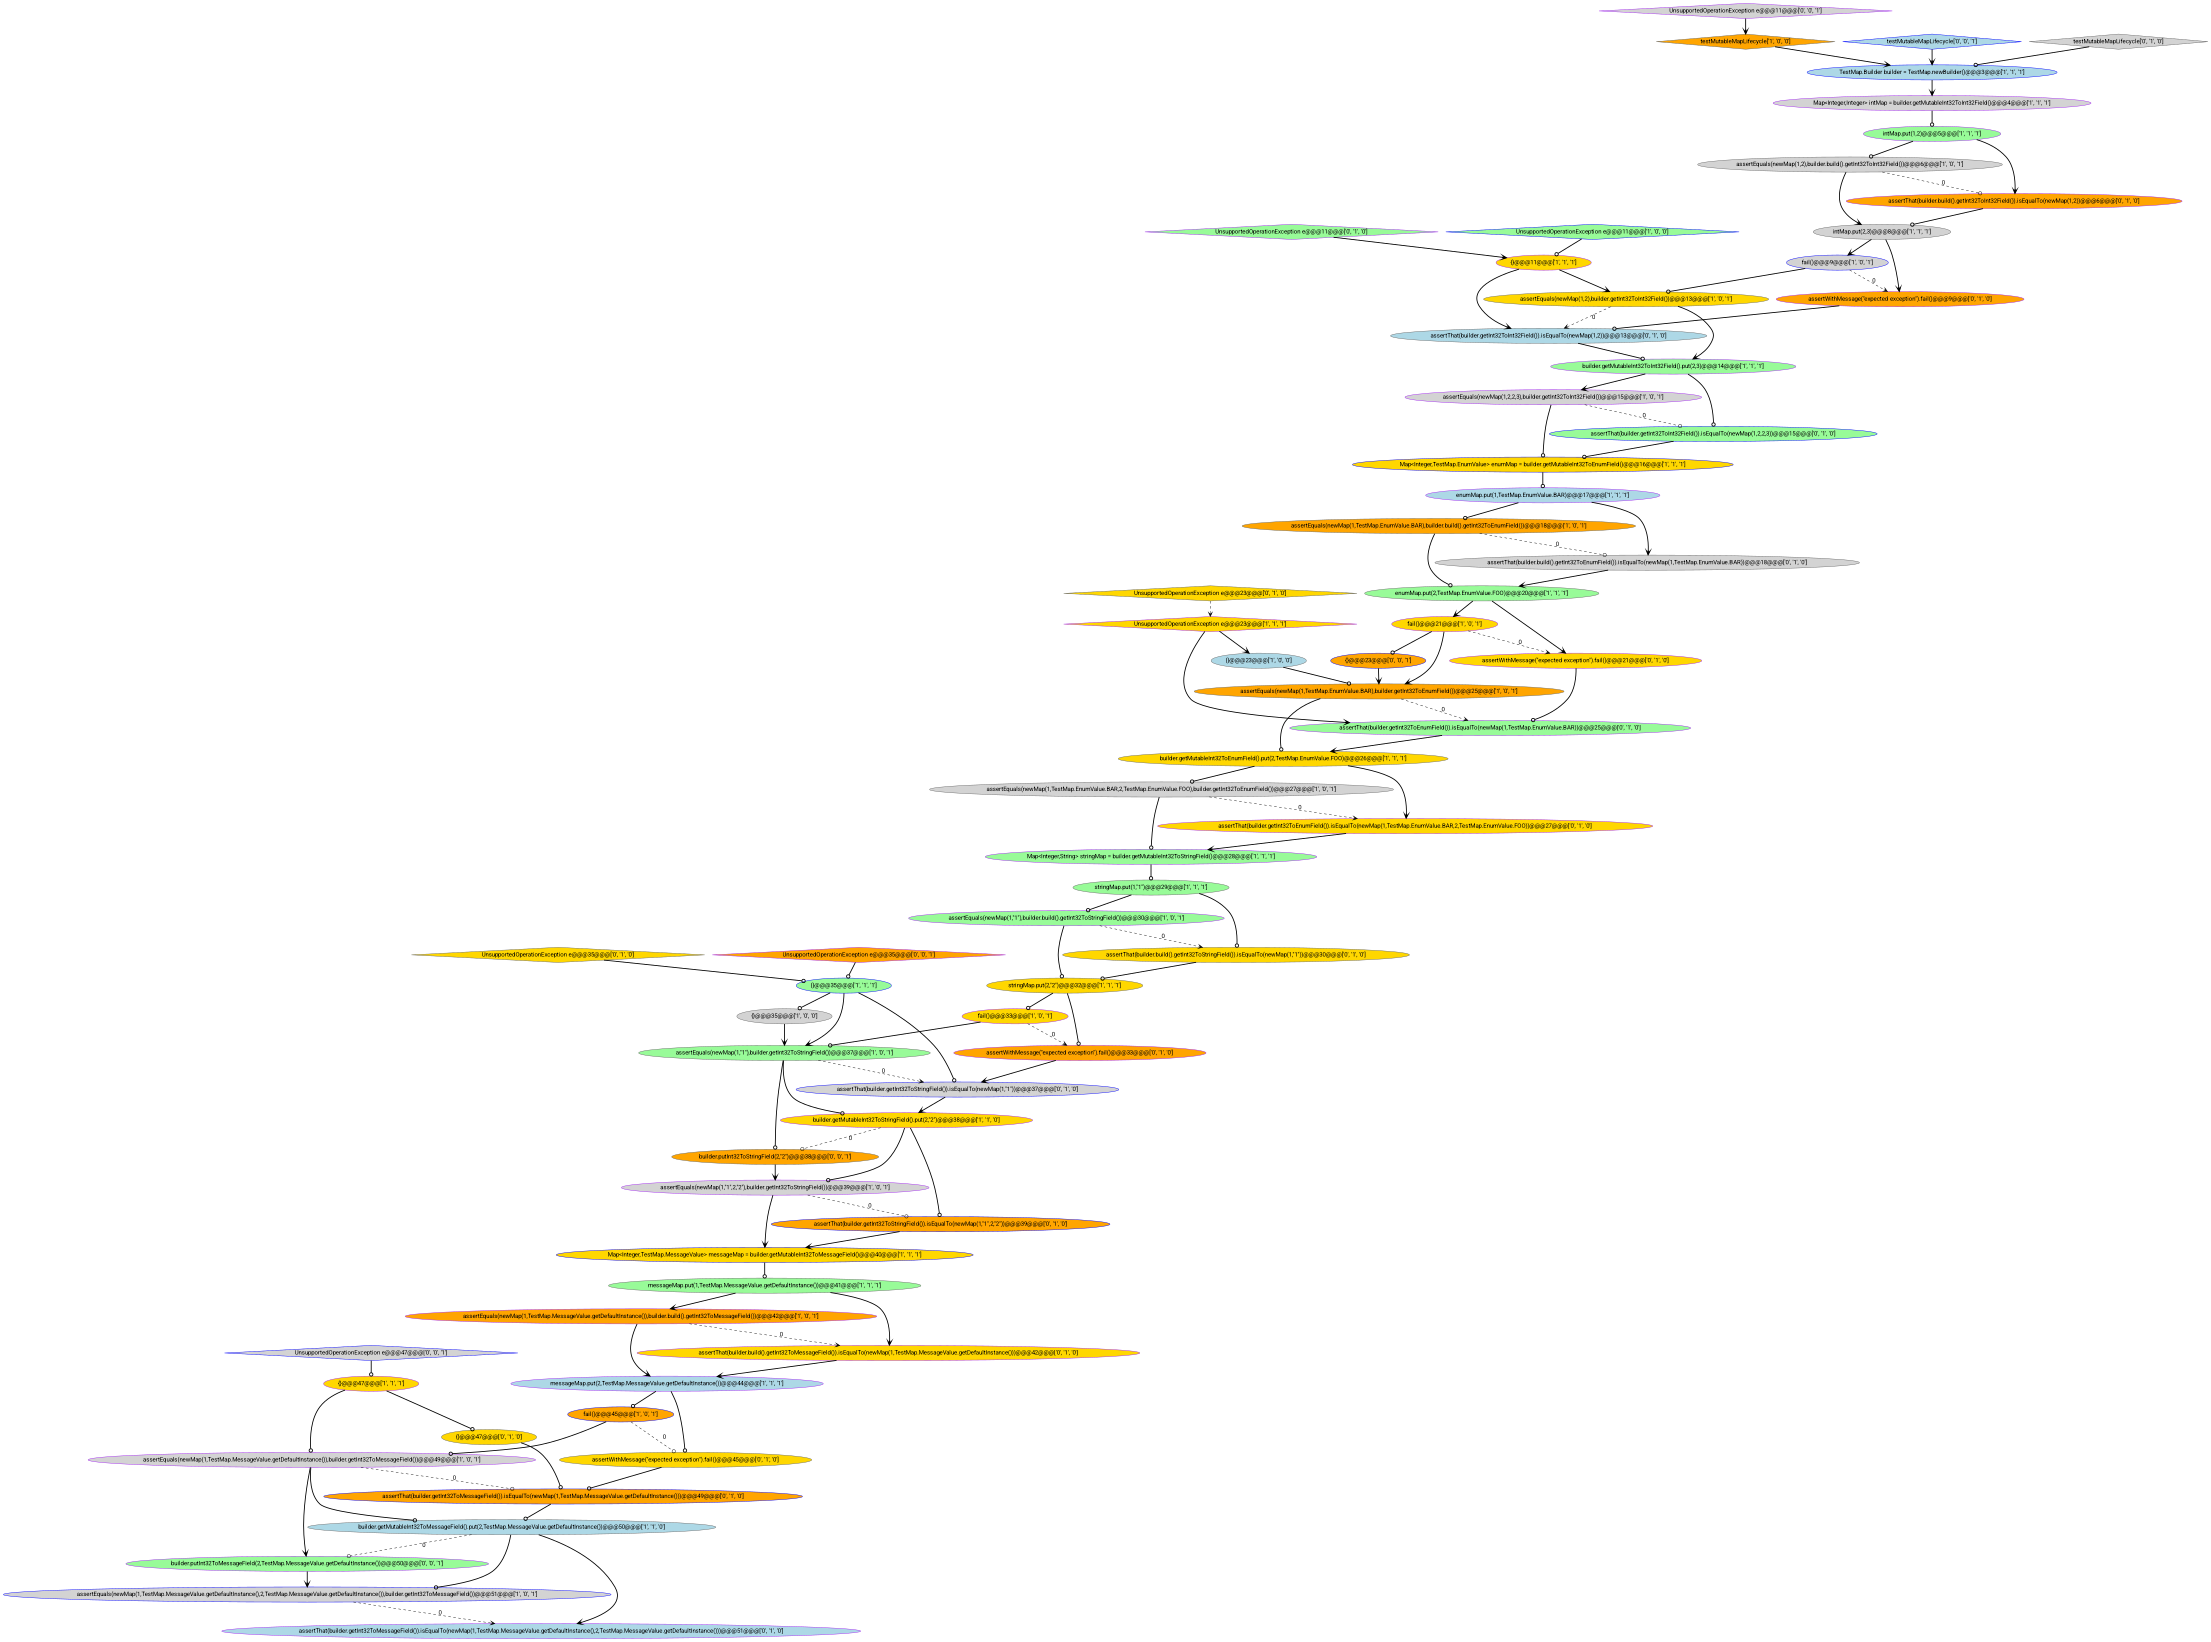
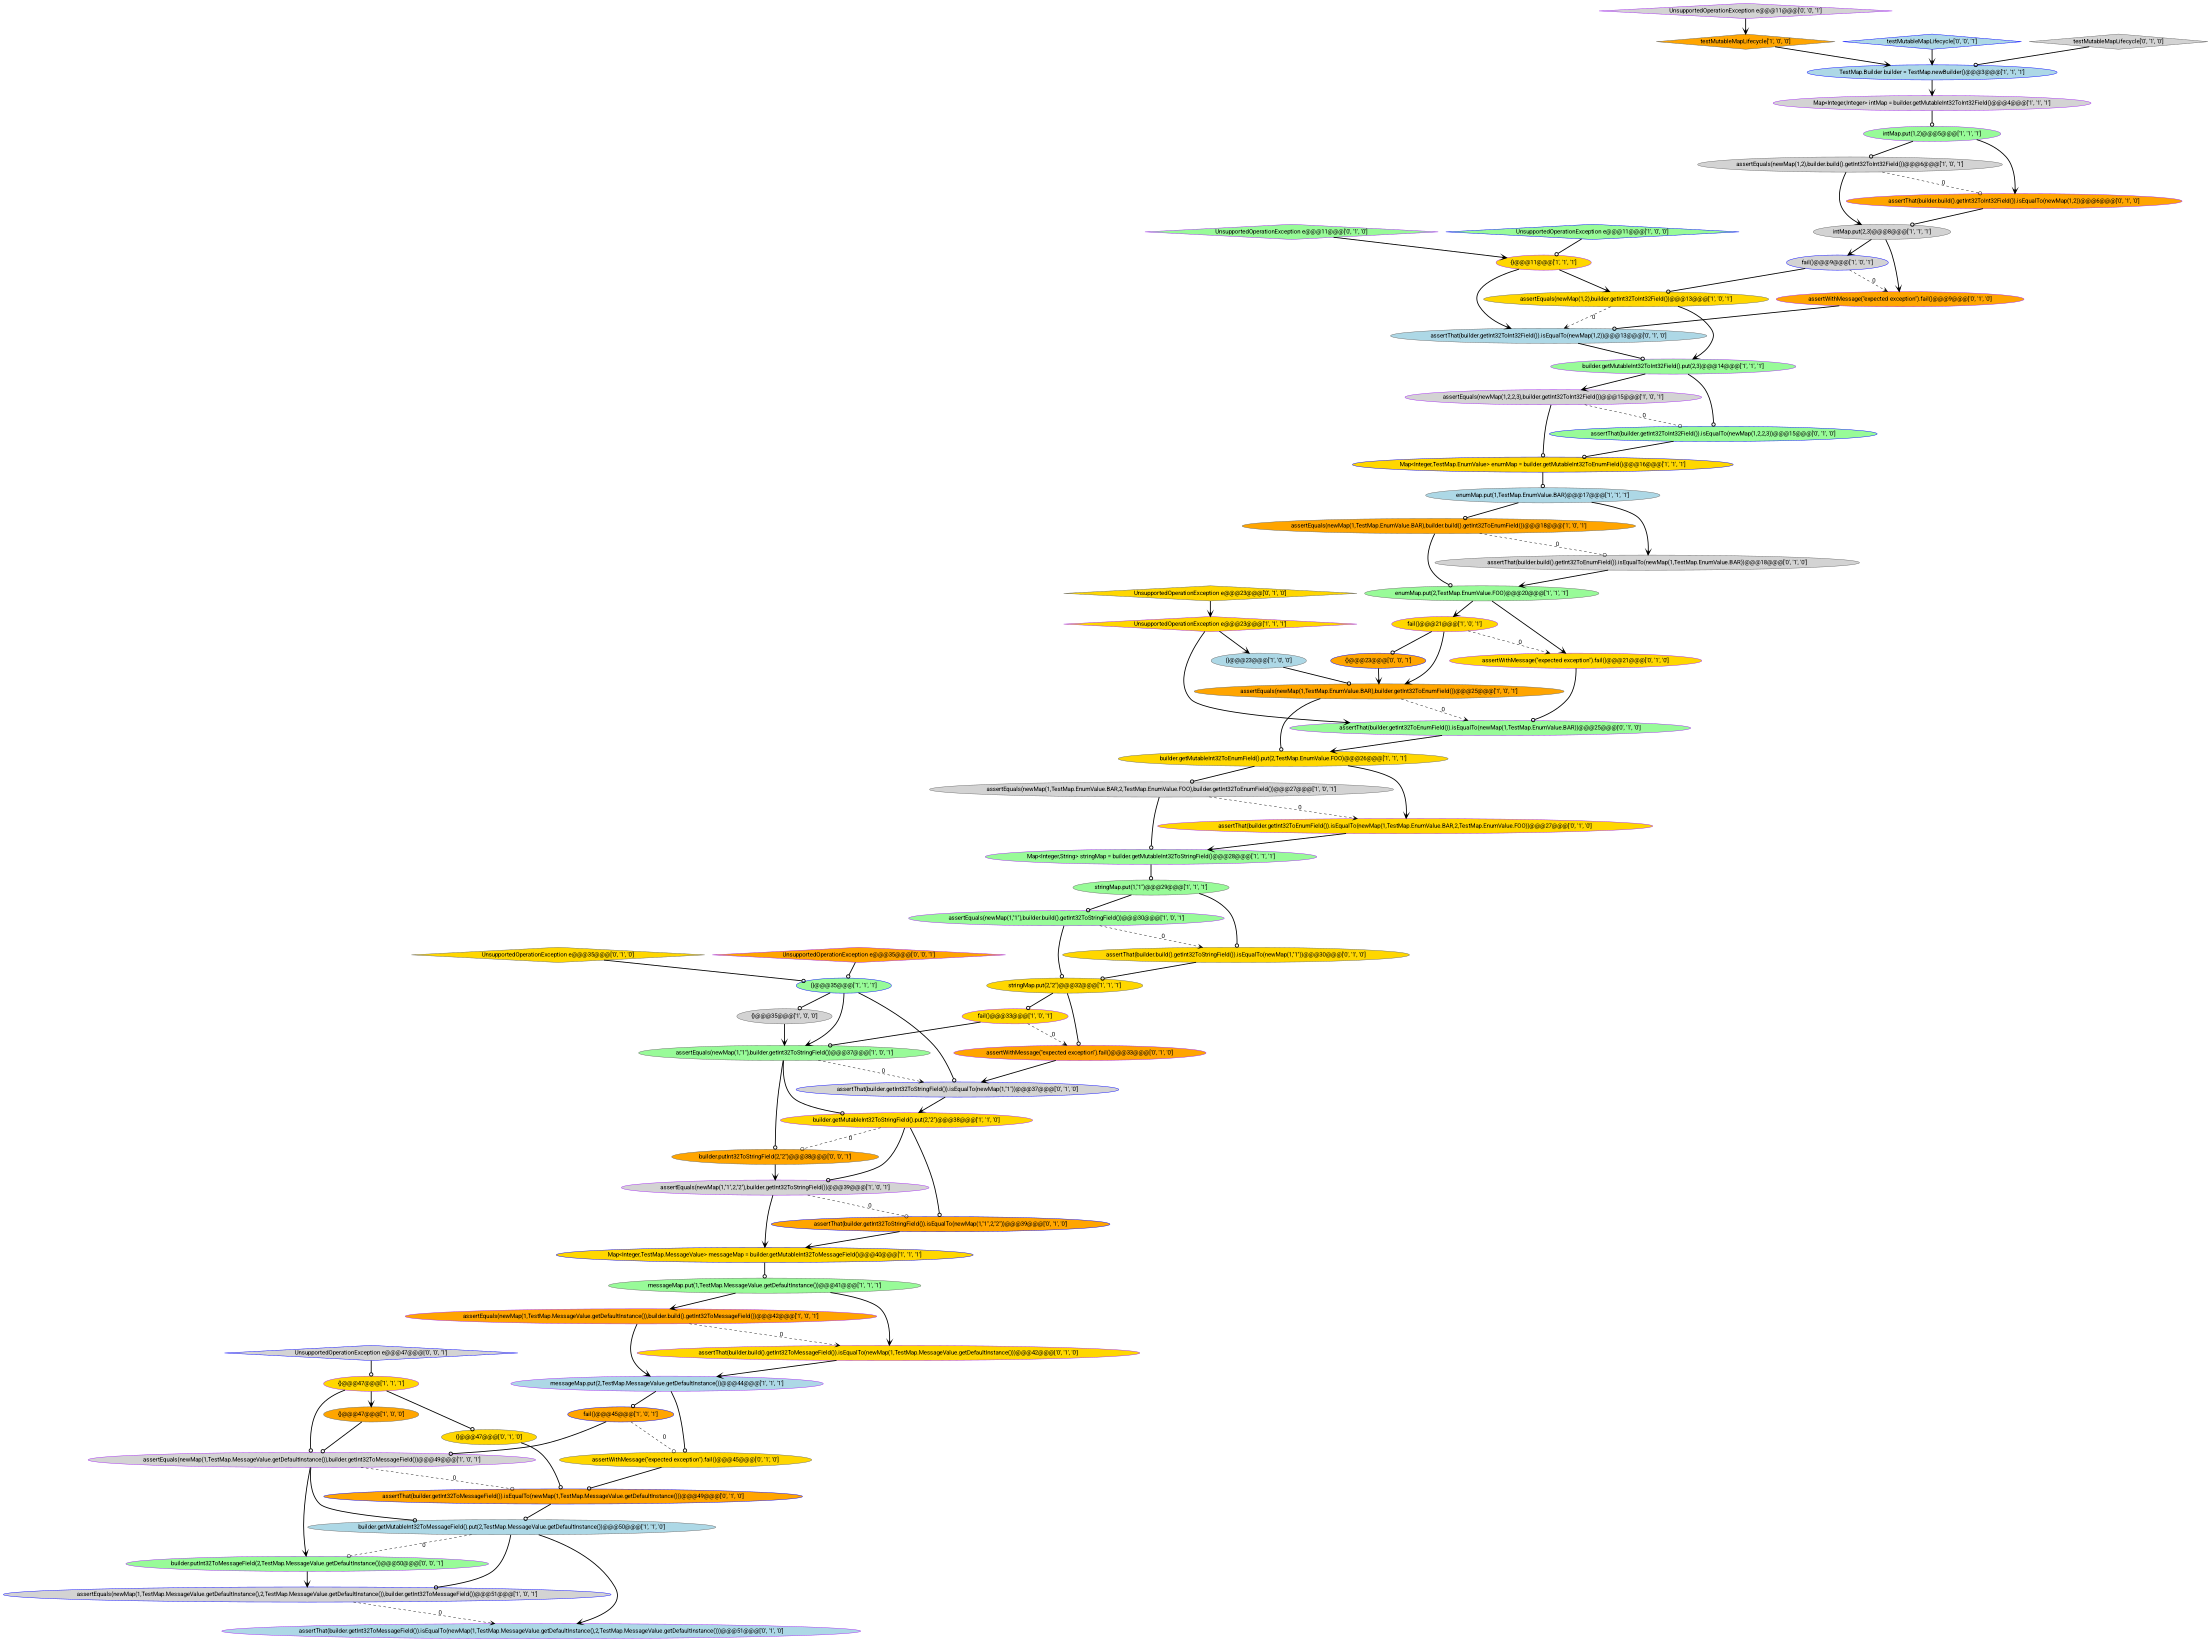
node "enumMap.put(1,TestMap.EnumValue.BAR)@@@17@@@['1', '1', '1']": color purple -> gray40
edge "UnsupportedOperationException e@@@23@@@['0', '1', '0']" -> "UnsupportedOperationException e@@@23@@@['1', '1', '1']": style dashed -> bold
node "{}@@@47@@@['1', '0', '0']": added
